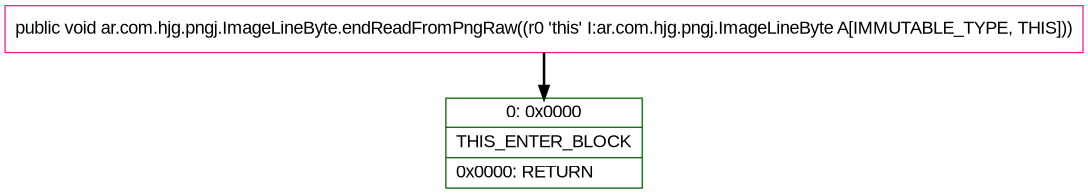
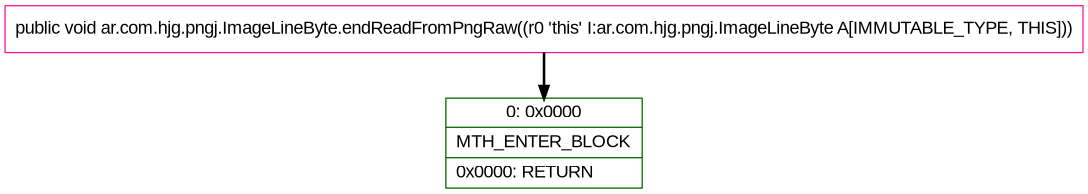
node "0: 0x0000": text "THIS_ENTER_BLOCK" -> "MTH_ENTER_BLOCK"
